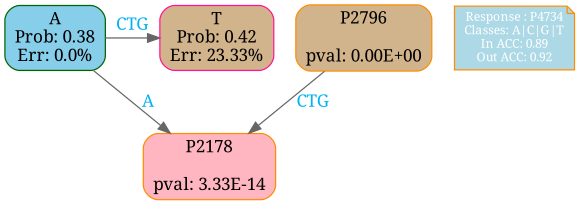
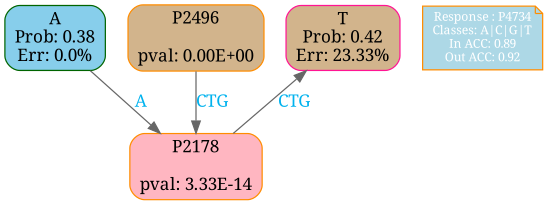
edge "A Prob: 0.38 Err: 0.0%" -> "T Prob: 0.42 Err: 23.33%": now "P2178 pval: 3.33E-14" -> "T Prob: 0.42 Err: 23.33%"
node "P2796 pval: 0.00E+00": label "P2796 pval: 0.00E+00" -> "P2496 pval: 0.00E+00"
